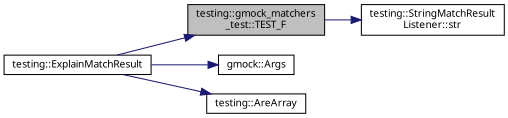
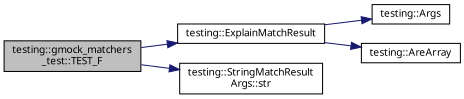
node "testing::StringMatchResult Listener::str": label "testing::StringMatchResult Listener::str" -> "testing::StringMatchResult Args::str"
edge "testing::ExplainMatchResult" -> "testing::gmock_matchers _test::TEST_F": reversed
node "gmock::Args": label "gmock::Args" -> "testing::Args"
